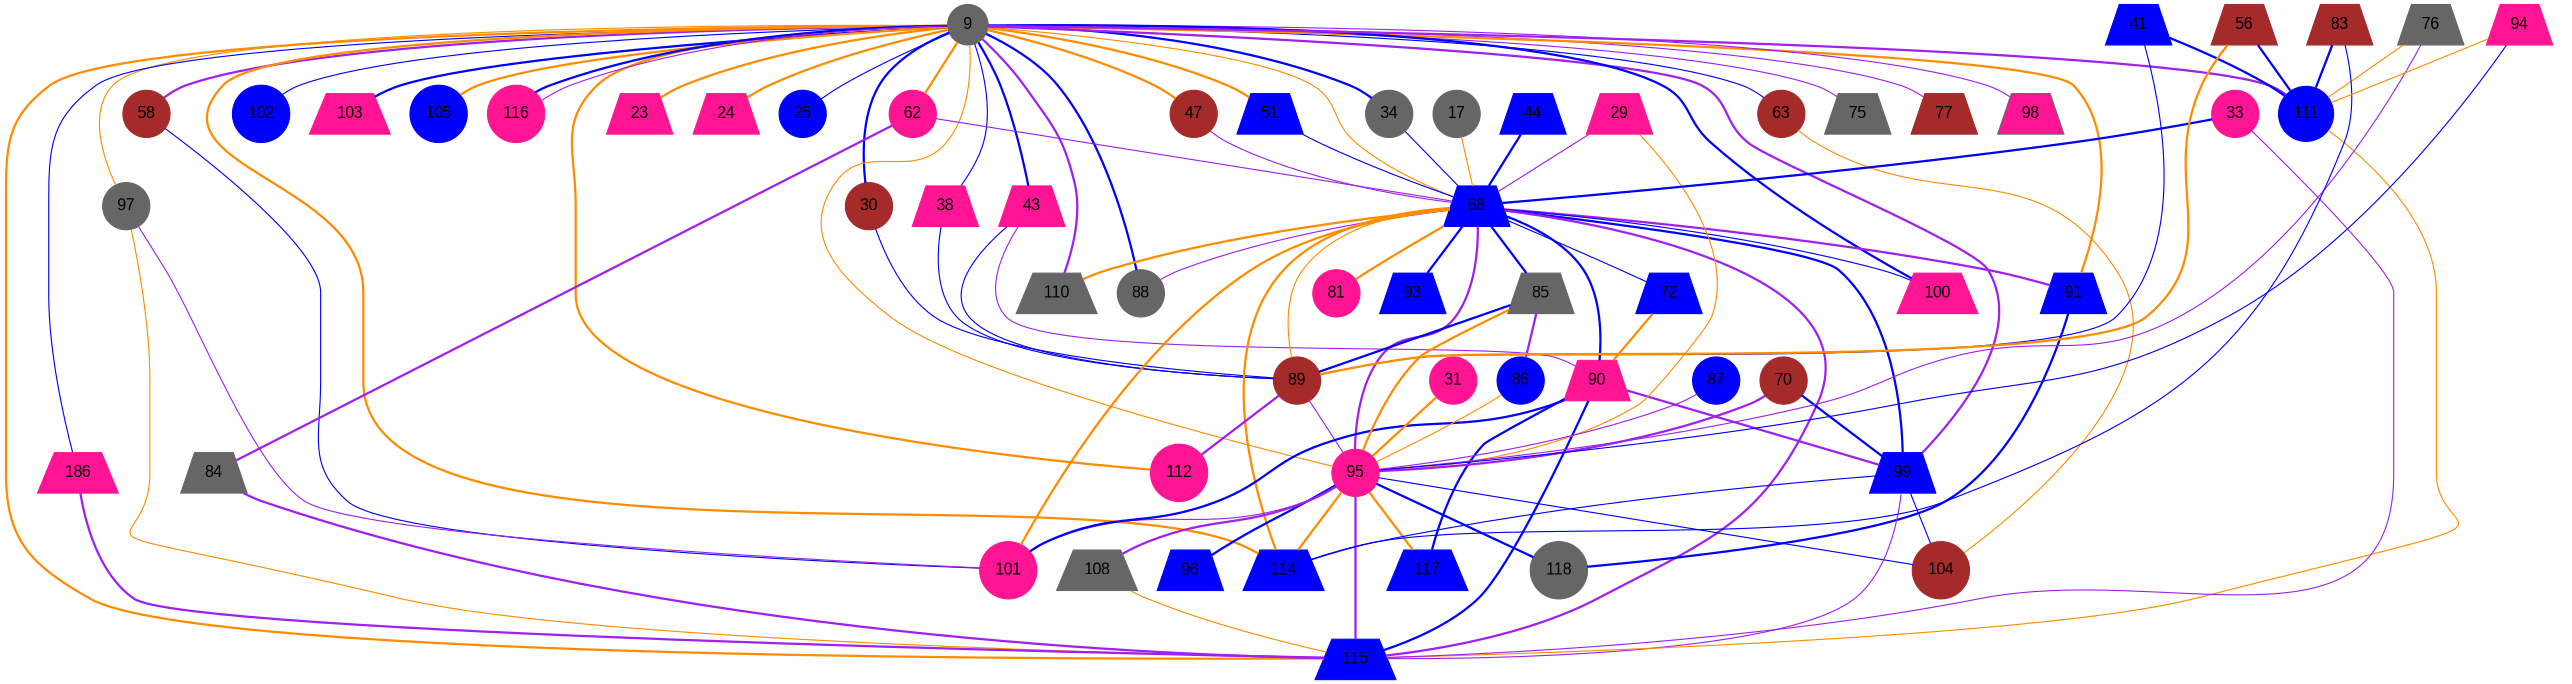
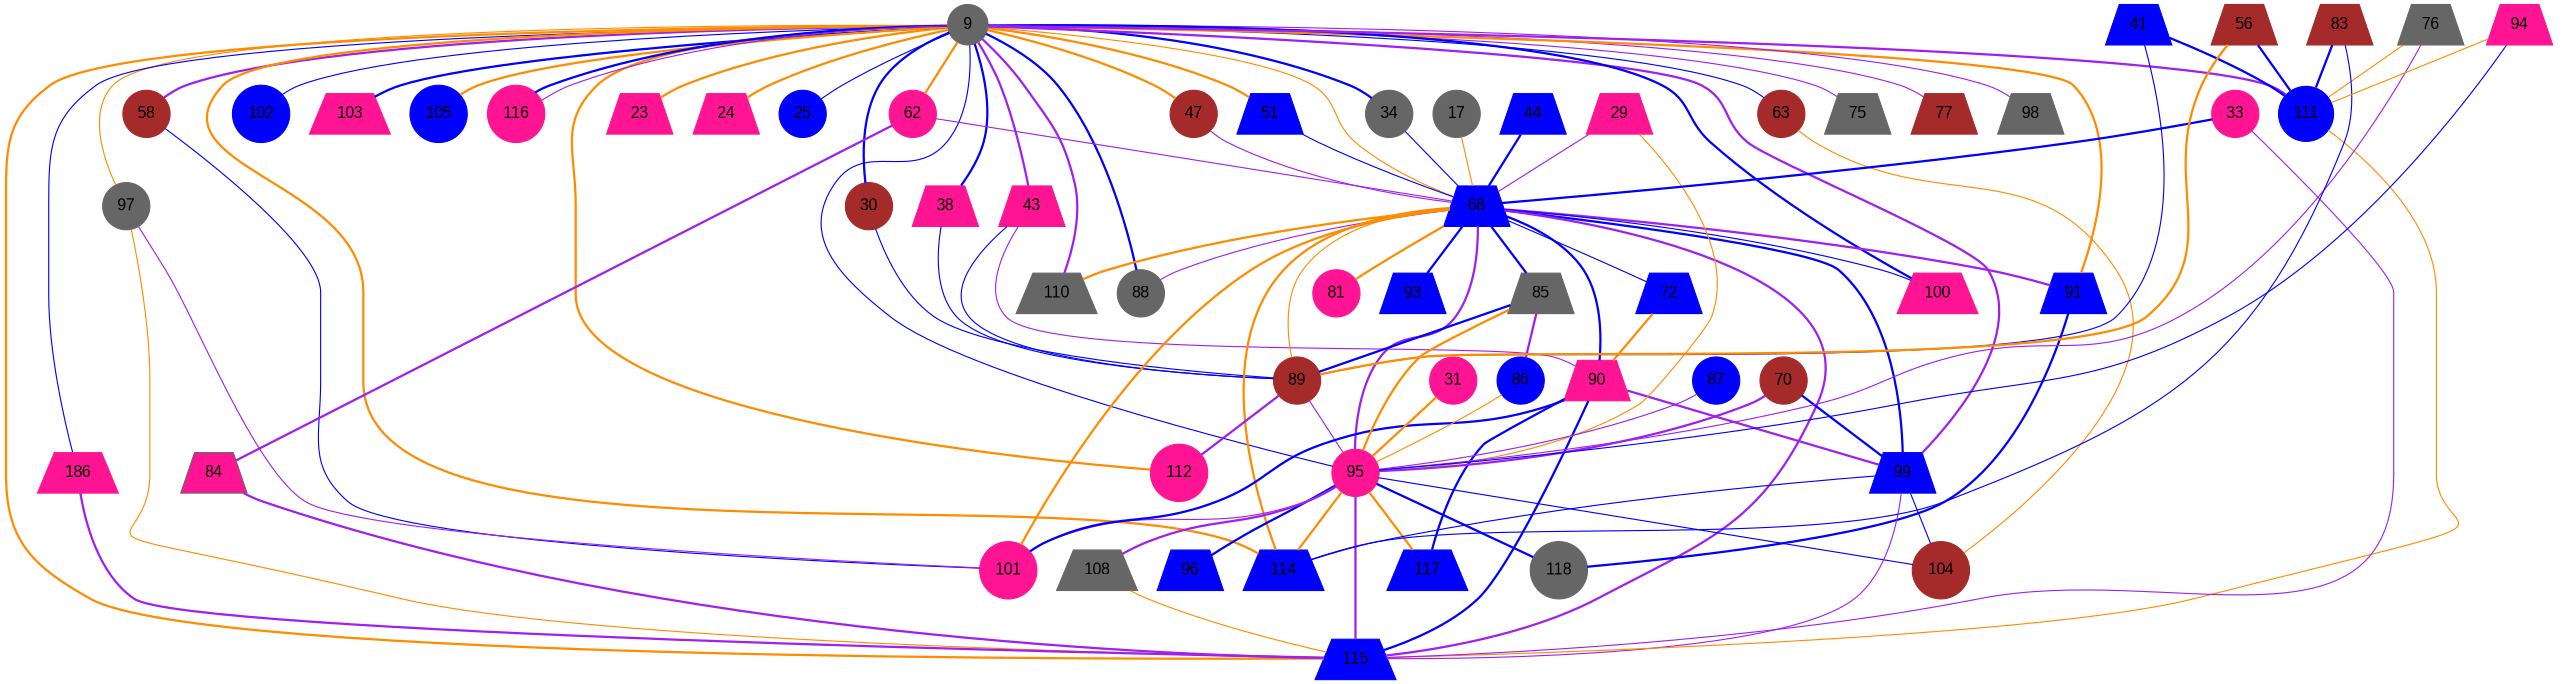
edge "9" -- "43": color blue -> purple
node "98": fillcolor deeppink -> gray40
edge "9" -- "38": style solid -> bold
edge "9" -- "95": color darkorange -> blue
node "84": fillcolor gray40 -> deeppink
